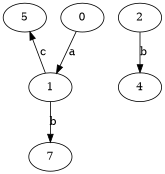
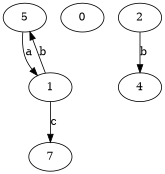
edge "0" -> "1": now "5" -> "1"
edge "1" -> "5": label "c" -> "b"
edge "1" -> "7": label "b" -> "c"
